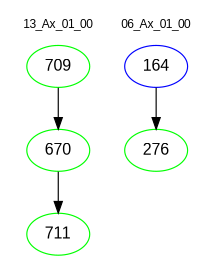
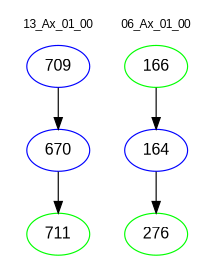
node "709": color green -> blue
node "166": added
node "670": color green -> blue
